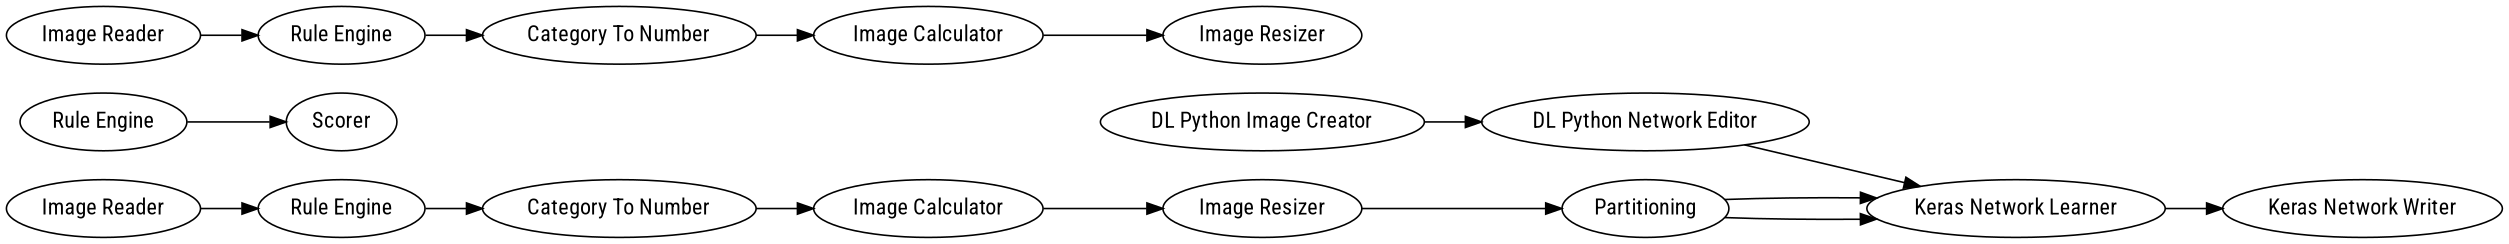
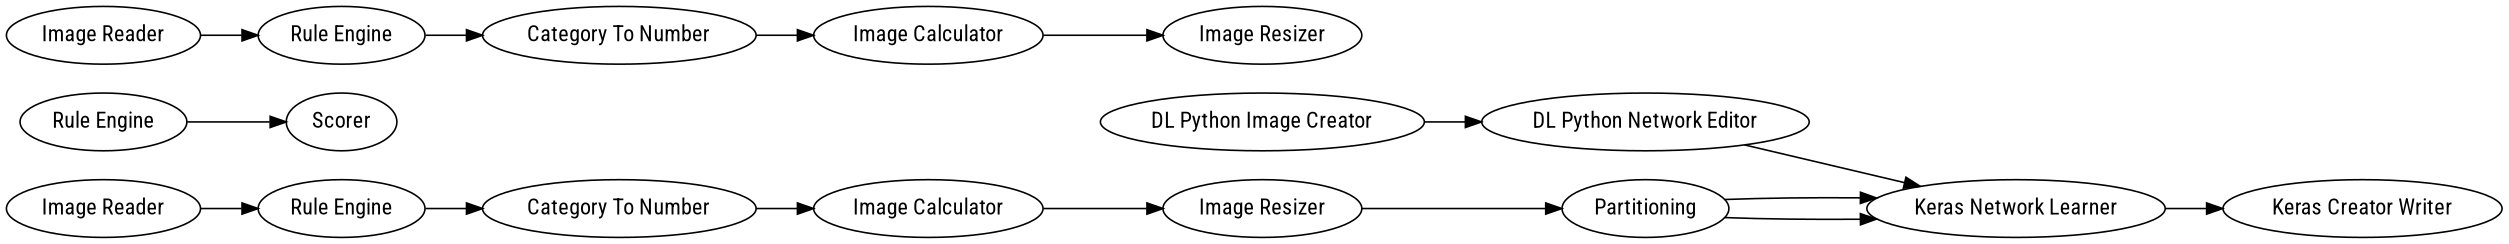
node "Keras Network Writer": label "Keras Network Writer" -> "Keras Creator Writer"
